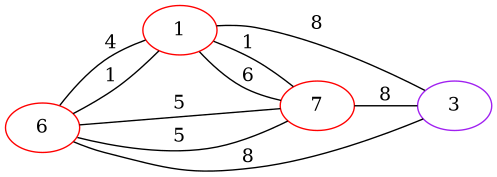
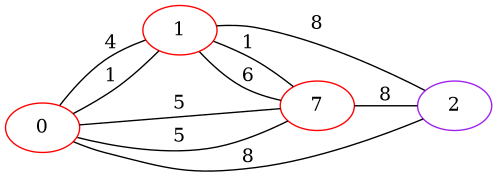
node "3": label "3" -> "2"
node "6": label "6" -> "0"
